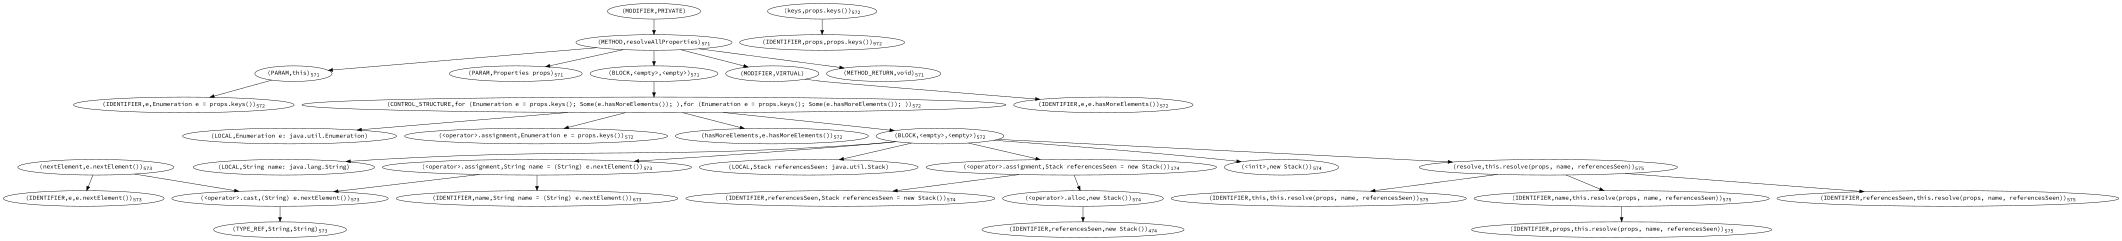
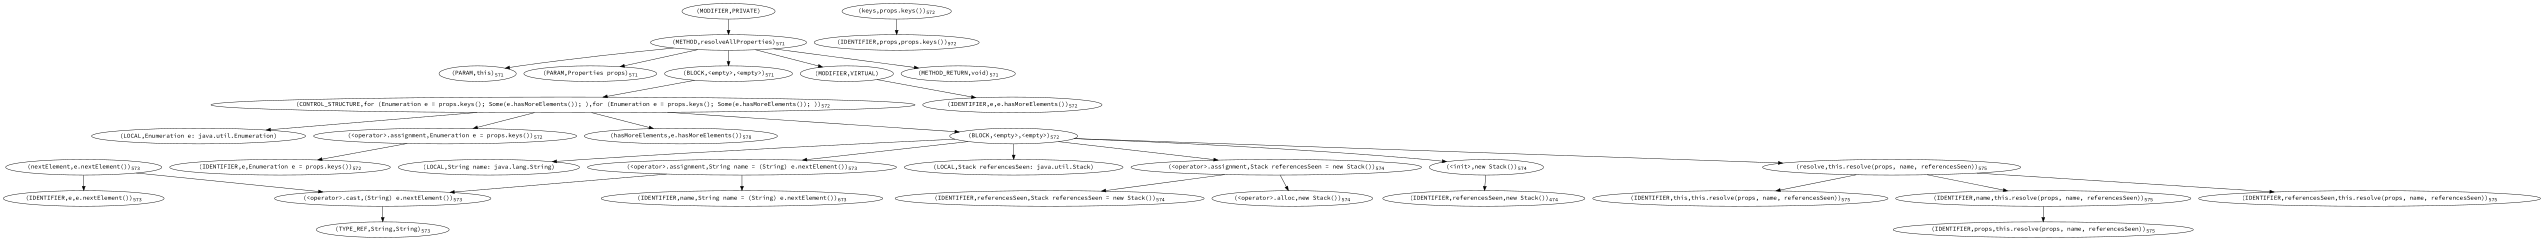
edge "(PARAM,this)" -> "(IDENTIFIER,e,Enumeration e = props.keys())": now "(<operator>.assignment,Enumeration e = props.keys())" -> "(IDENTIFIER,e,Enumeration e = props.keys())"
node "(hasMoreElements,e.hasMoreElements())": text "572" -> "578"
node "(<operator>.assignment,Stack referencesSeen = new Stack())": text "174" -> "574"
edge "(<operator>.alloc,new Stack())" -> "(IDENTIFIER,referencesSeen,new Stack())": now "(<init>,new Stack())" -> "(IDENTIFIER,referencesSeen,new Stack())"
